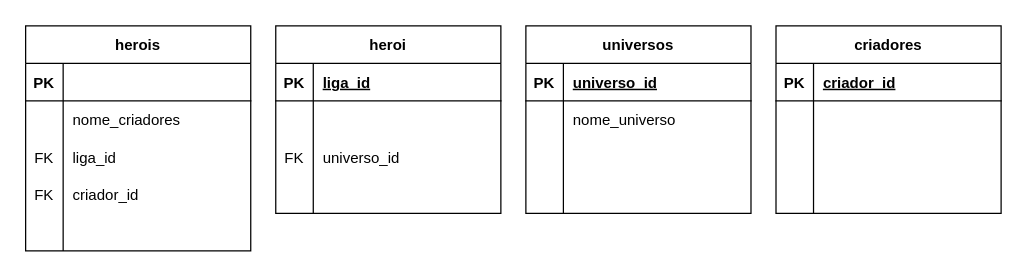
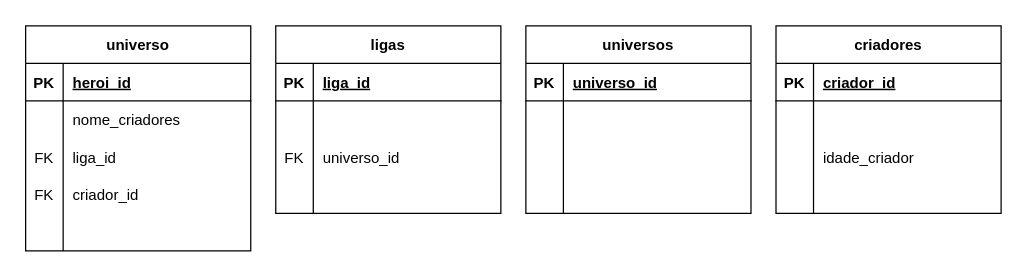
node "herois": label "herois" -> "universo"
node "heroi": label "heroi" -> "ligas"
node "heroi_id": added
node "nome_universo": removed
node "idade_criador": added
